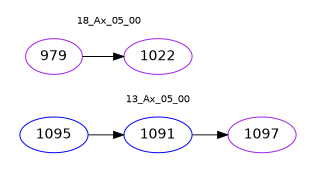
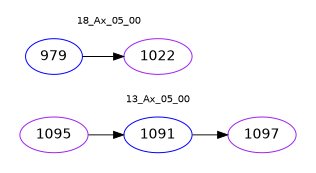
node "979": color purple -> blue
node "1095": color blue -> purple
